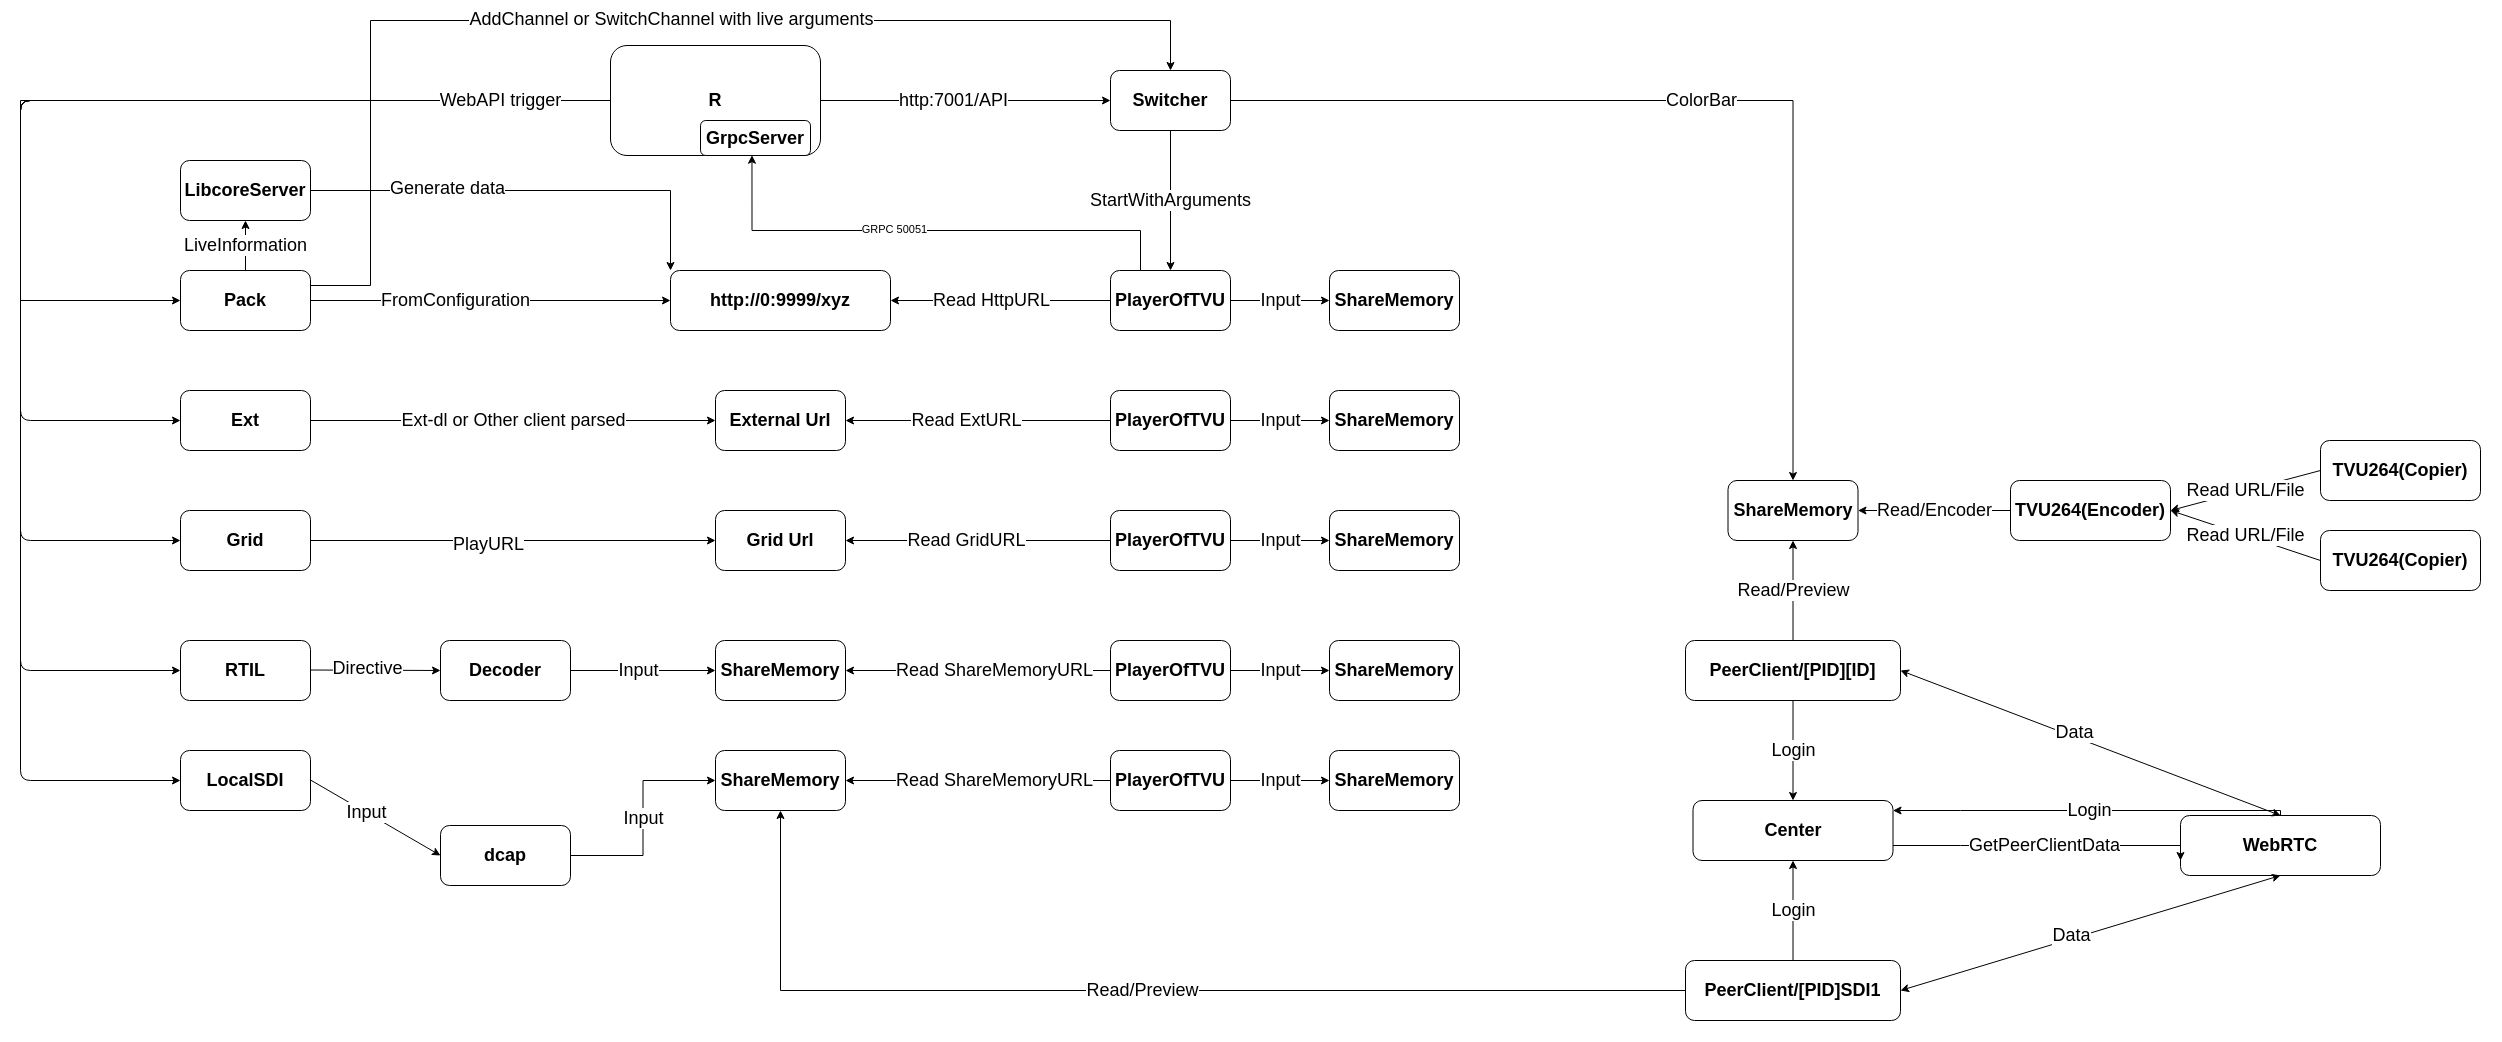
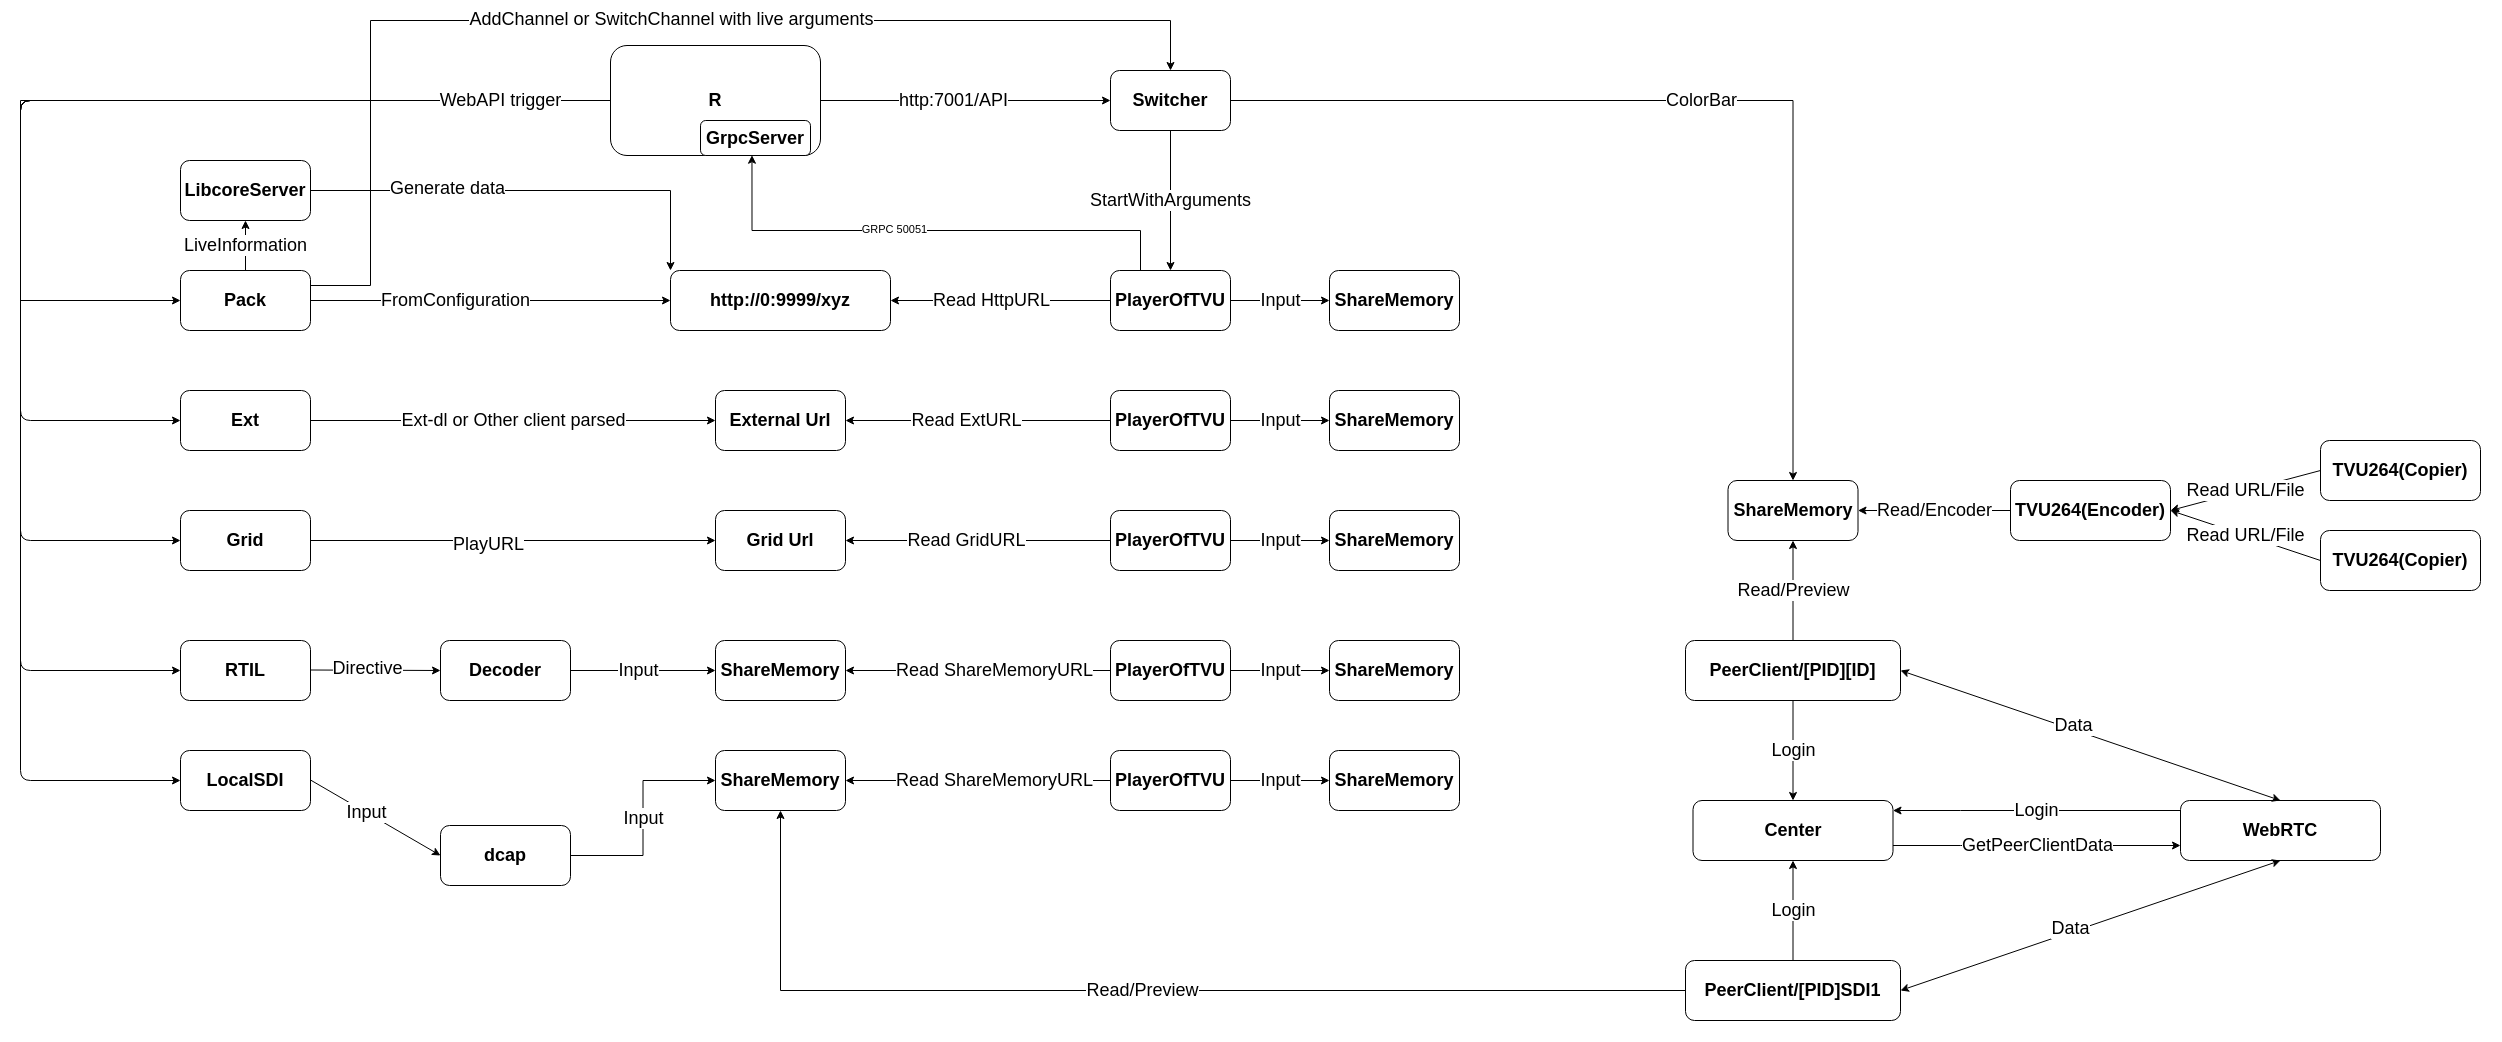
node "WebRTC": moved (2281, 846) -> (2281, 831)
